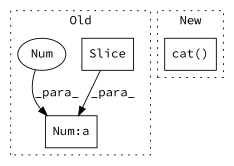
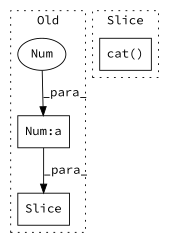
cluster "New": label "New" -> "Slice"
edge "Slice" -> "Num:a": reversed
